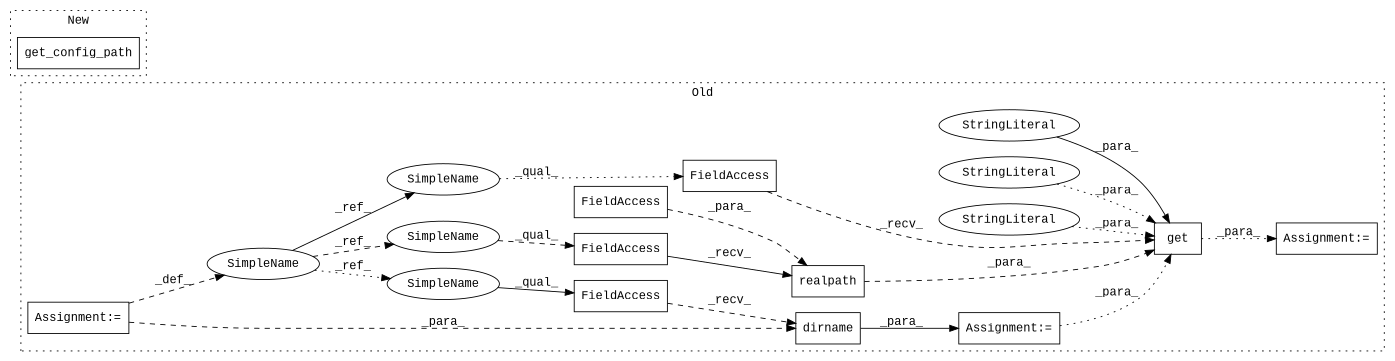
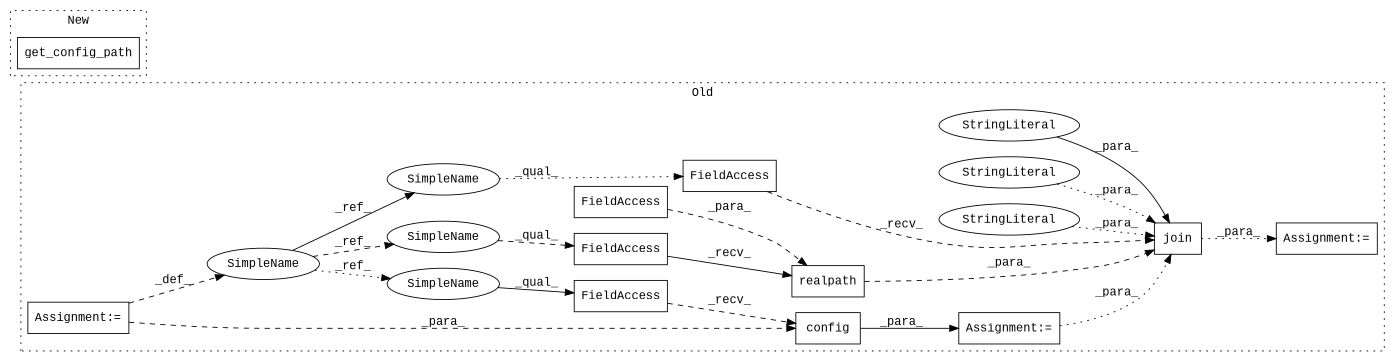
node "get": label "get" -> "join"
node "dirname": label "dirname" -> "config"
